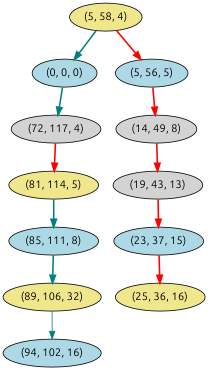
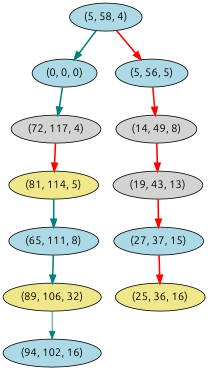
node "(5, 58, 4)": fillcolor khaki -> lightblue
node "(85, 111, 8)": label "(85, 111, 8)" -> "(65, 111, 8)"
node "(23, 37, 15)": label "(23, 37, 15)" -> "(27, 37, 15)"
